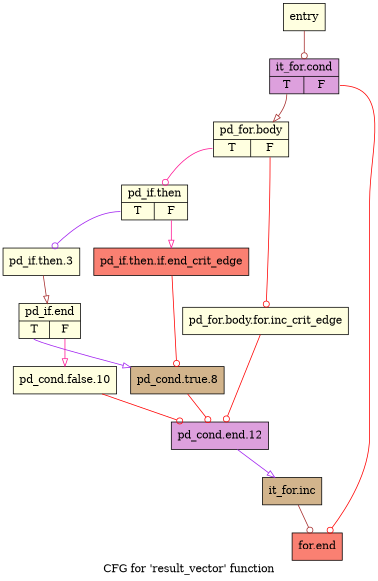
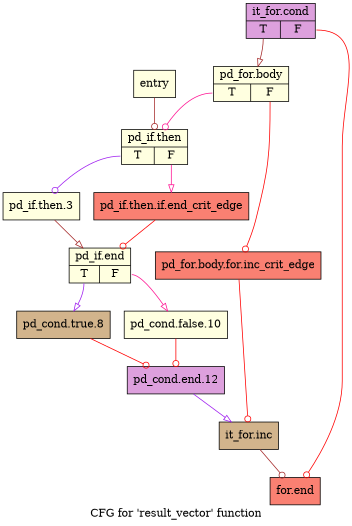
edge "entry" -> "it_for.cond": now "entry" -> "pd_if.then"
edge "pd_if.then.if.end_crit_edge" -> "pd_cond.true.8": now "pd_if.then.if.end_crit_edge" -> "pd_if.end"
node "pd_for.body.for.inc_crit_edge": fillcolor lightyellow -> salmon
edge "pd_for.body.for.inc_crit_edge" -> "pd_cond.end.12": now "pd_for.body.for.inc_crit_edge" -> "it_for.inc"
